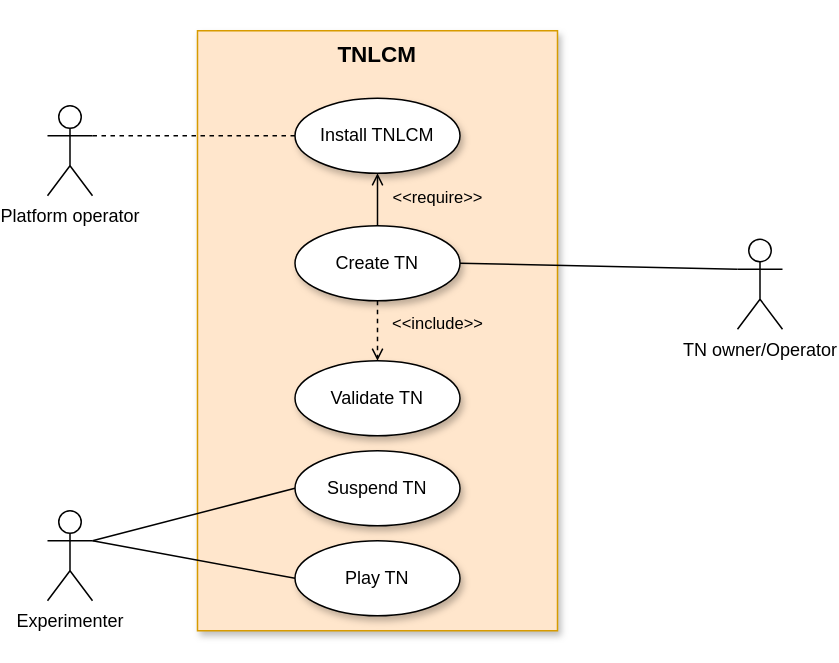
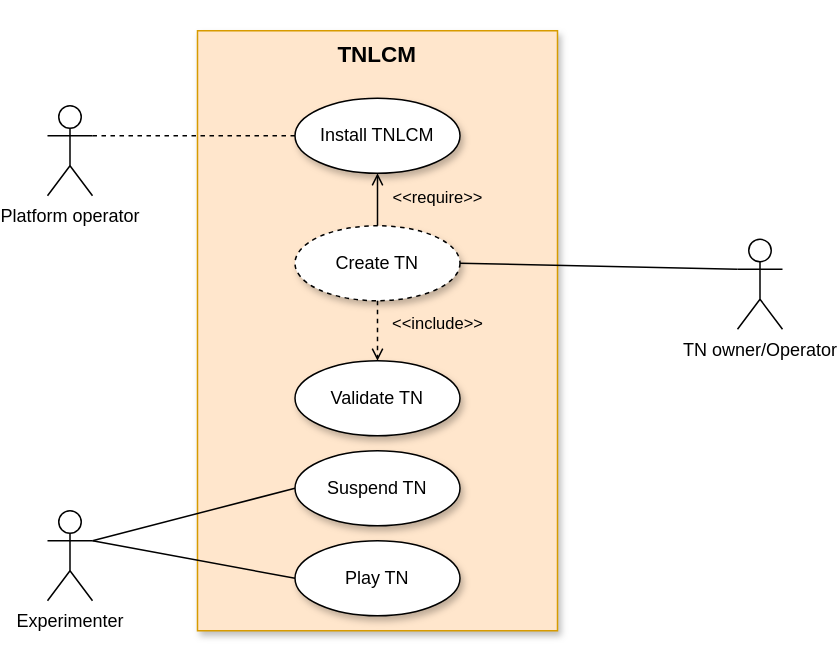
node "Create TN": style solid -> dashed
